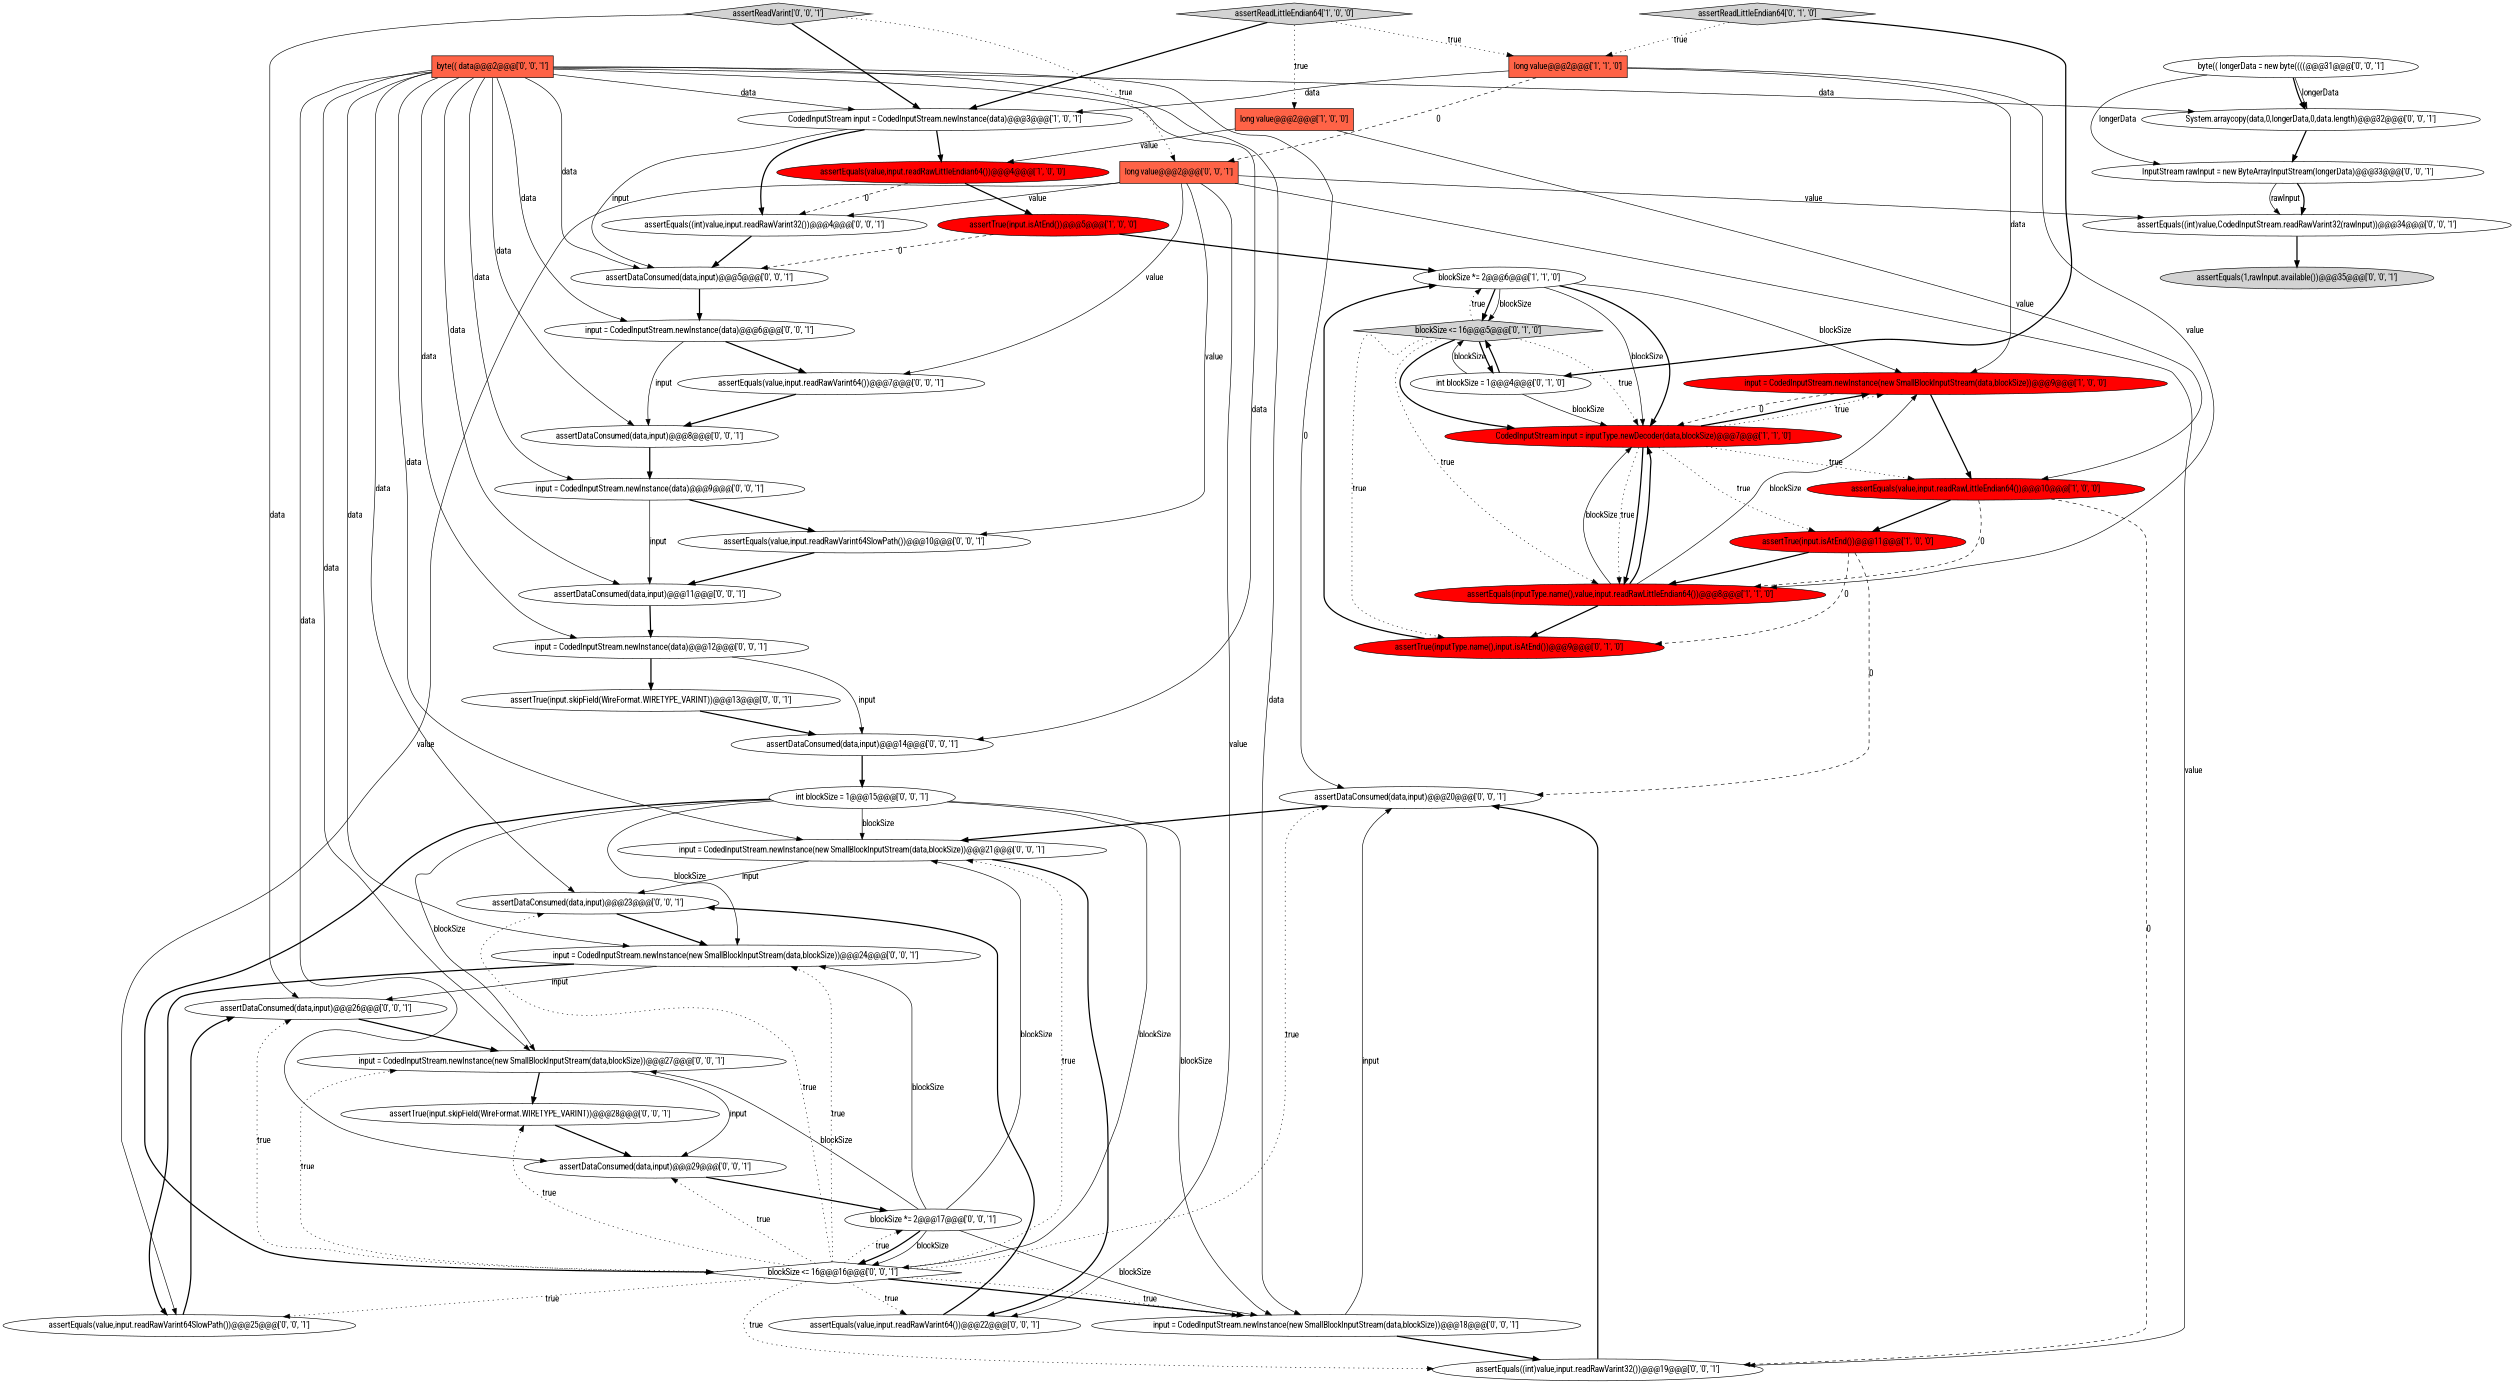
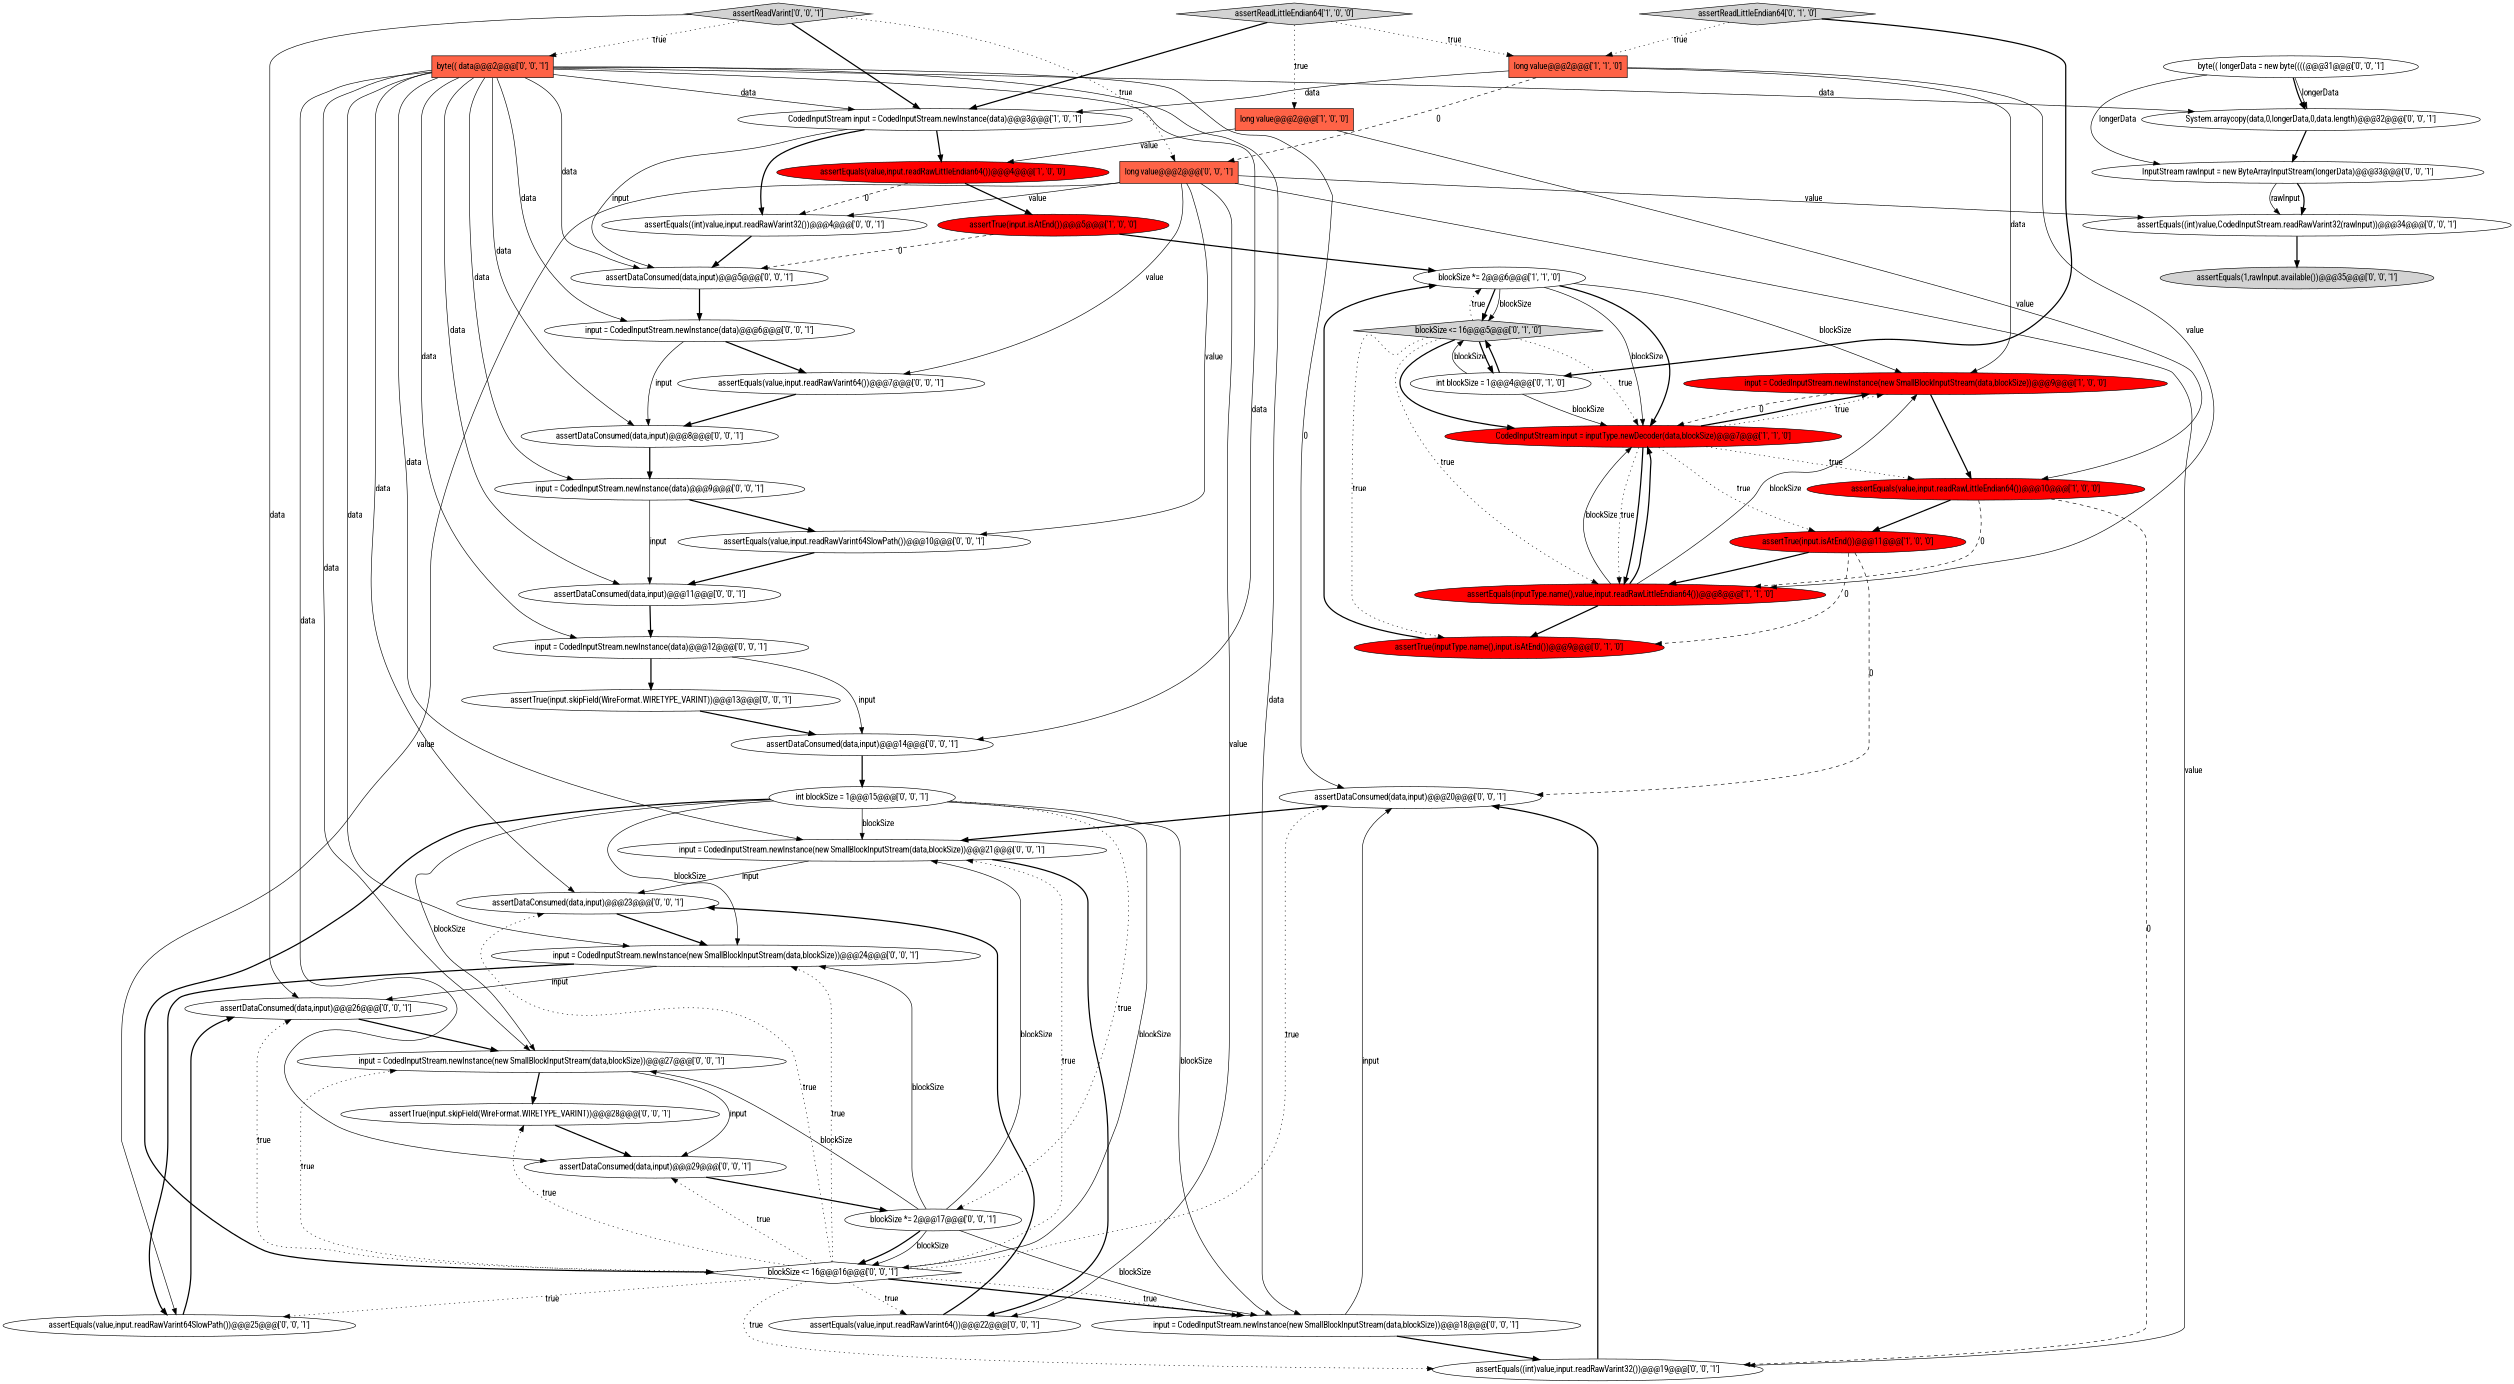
edge "assertReadVarint['0', '0', '1']" -> "byte(( data@@@2@@@['0', '0', '1']": added, label "true"
edge "blockSize <= 16@@@16@@@['0', '0', '1']" -> "blockSize *= 2@@@17@@@['0', '0', '1']": now "int blockSize = 1@@@15@@@['0', '0', '1']" -> "blockSize *= 2@@@17@@@['0', '0', '1']"
